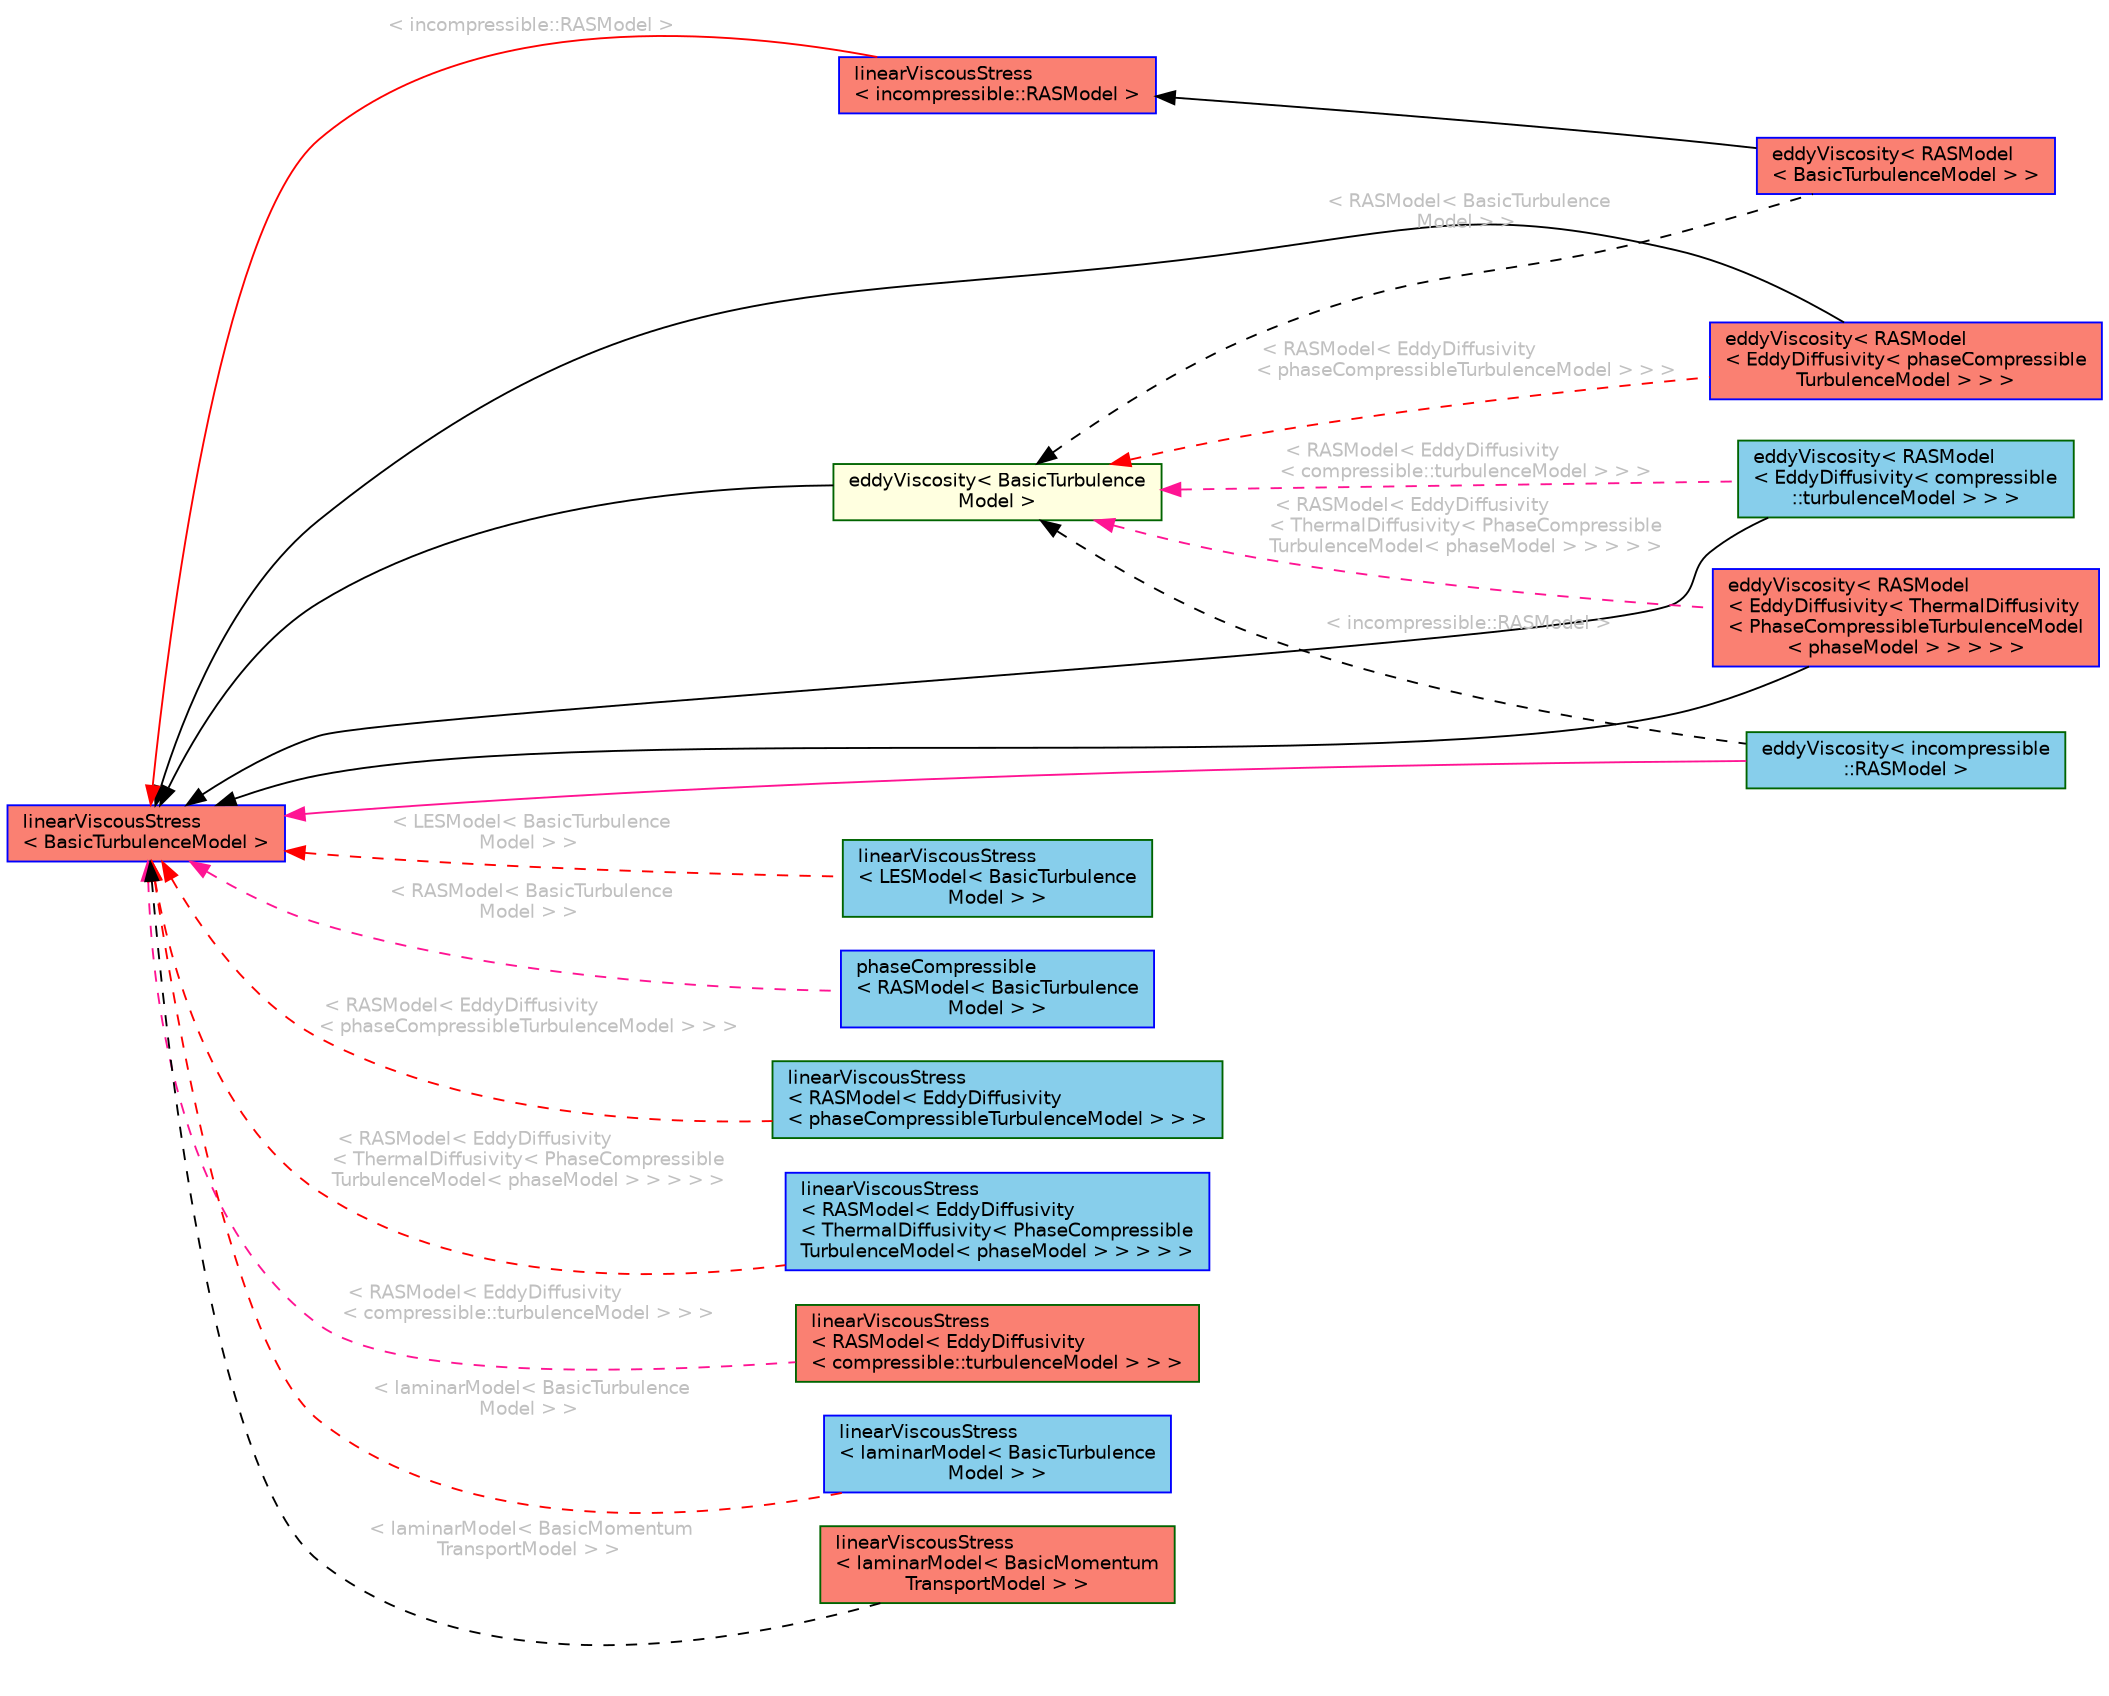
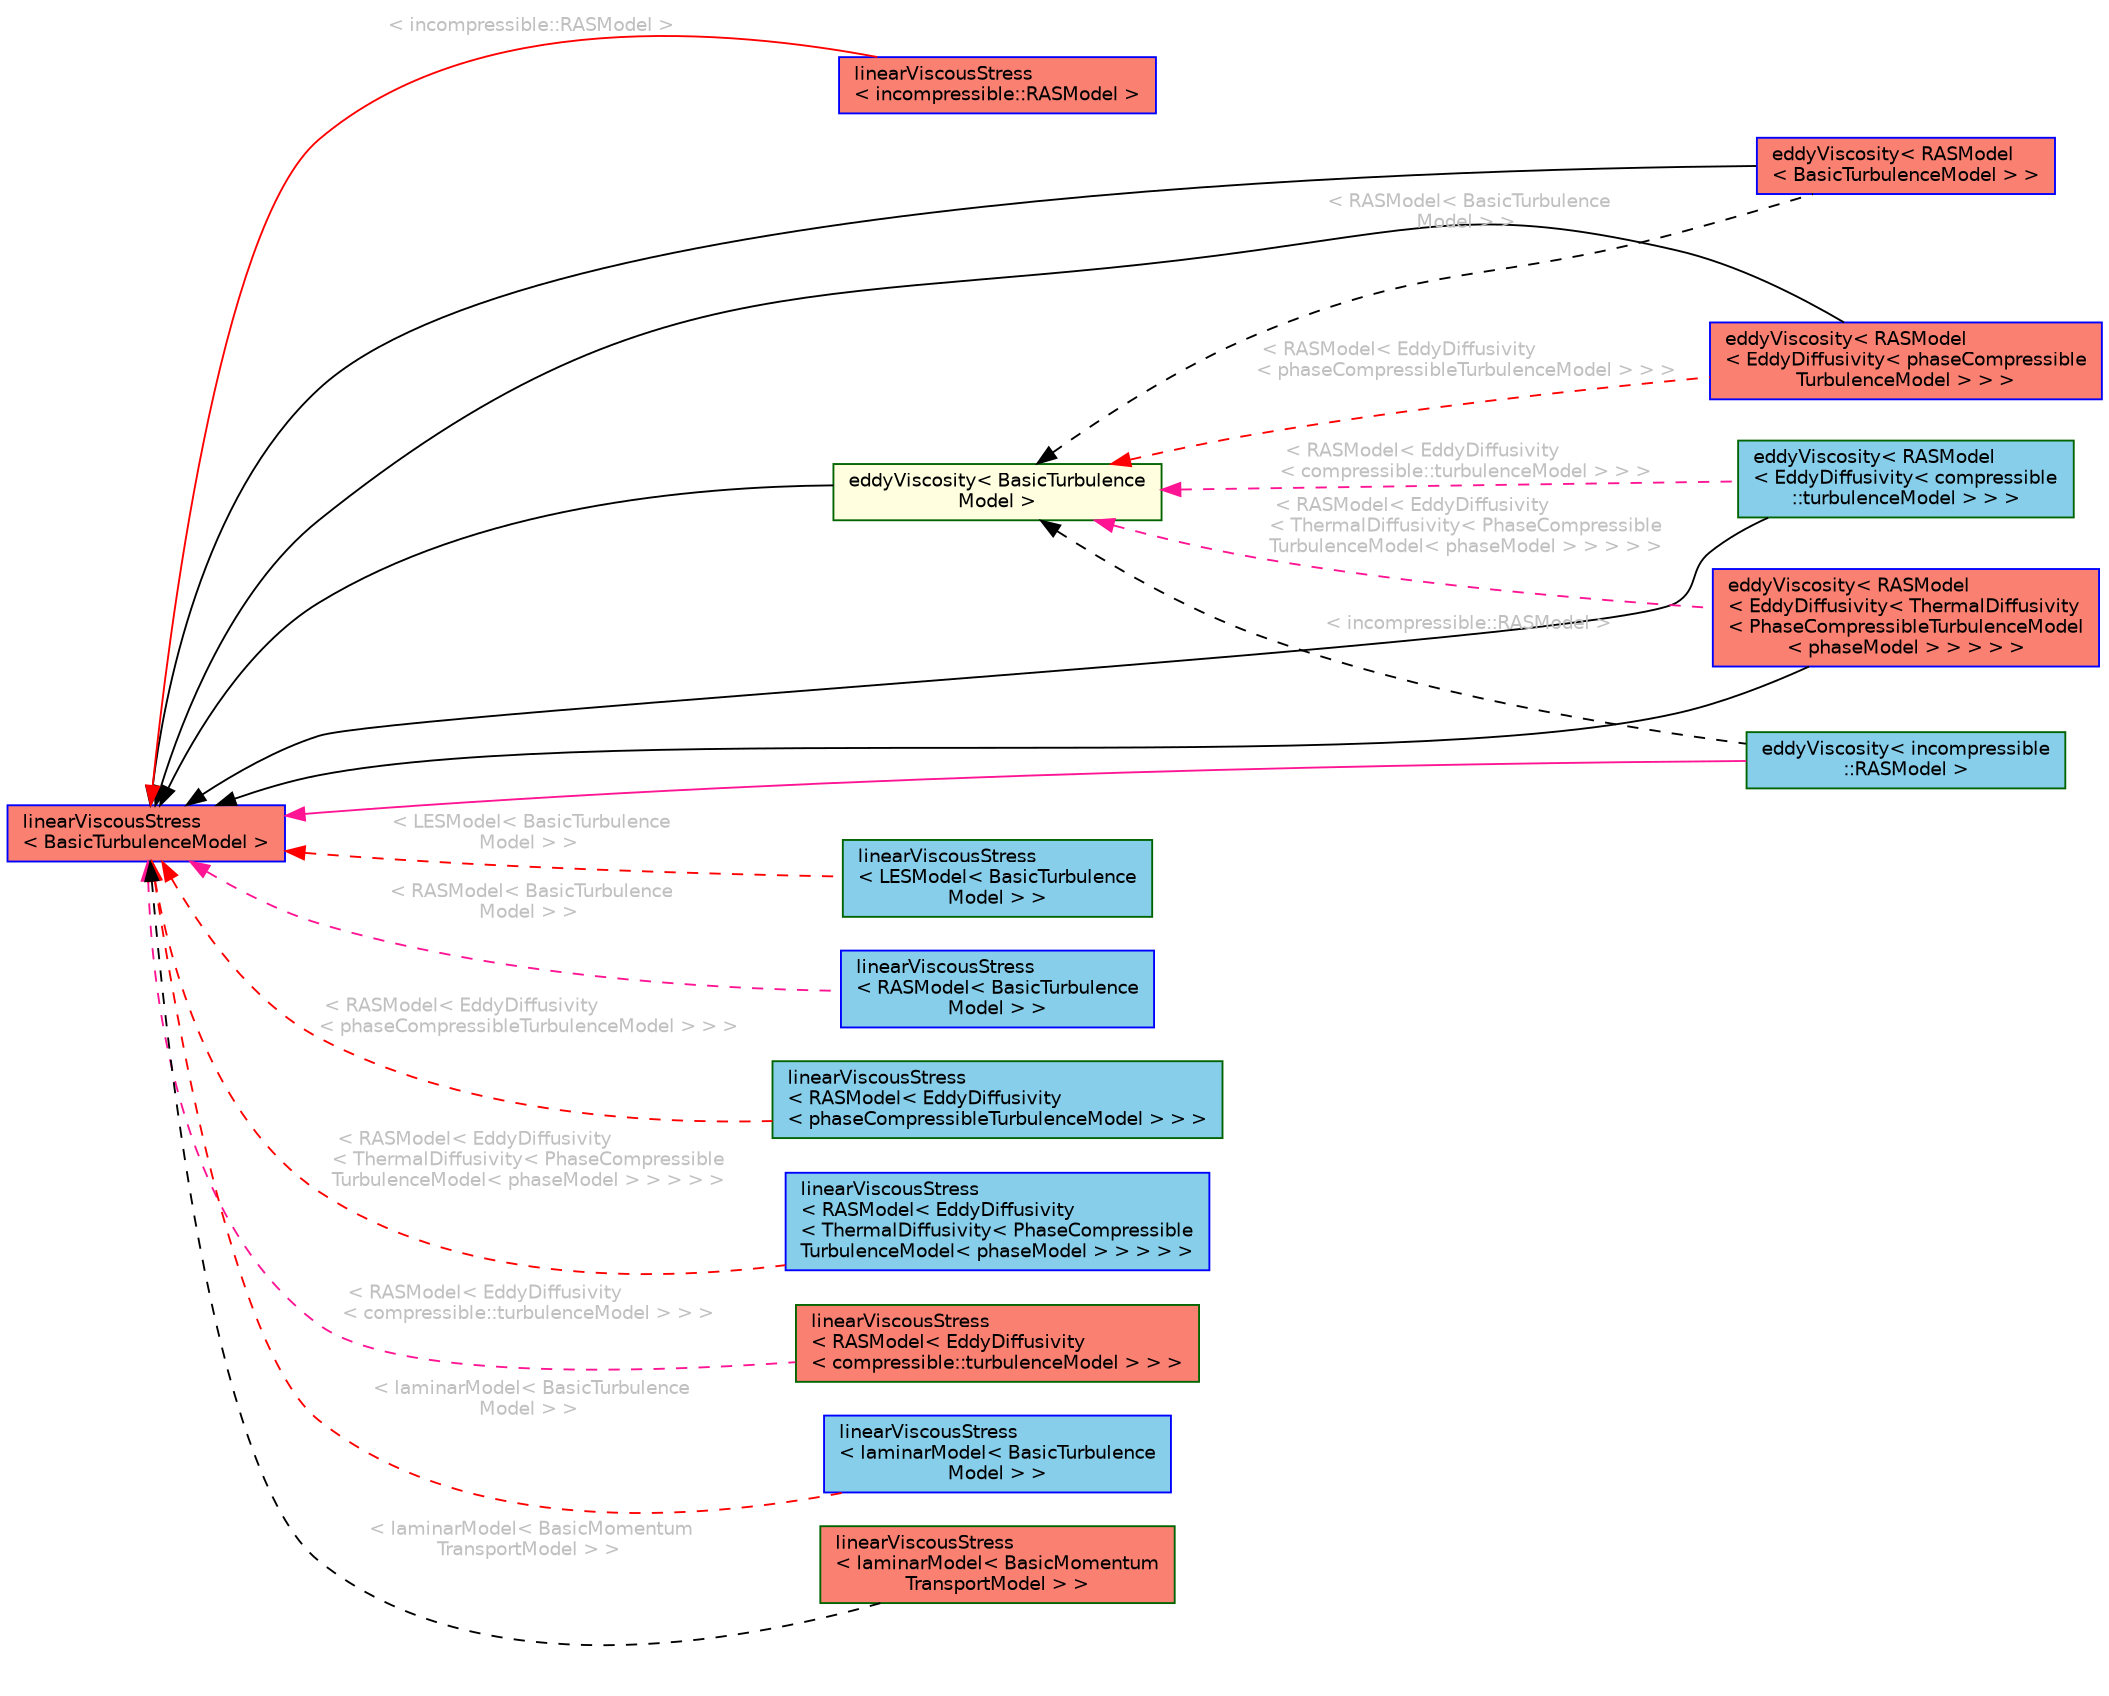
edge "eddyViscosity< RASModel < BasicTurbulenceModel > >" -> "linearViscousStress < incompressible::RASModel >": now "eddyViscosity< RASModel < BasicTurbulenceModel > >" -> "linearViscousStress < BasicTurbulenceModel >"
node "phaseCompressible < RASModel< BasicTurbulence Model > >": label "phaseCompressible < RASModel< BasicTurbulence Model > >" -> "linearViscousStress < RASModel< BasicTurbulence Model > >"
